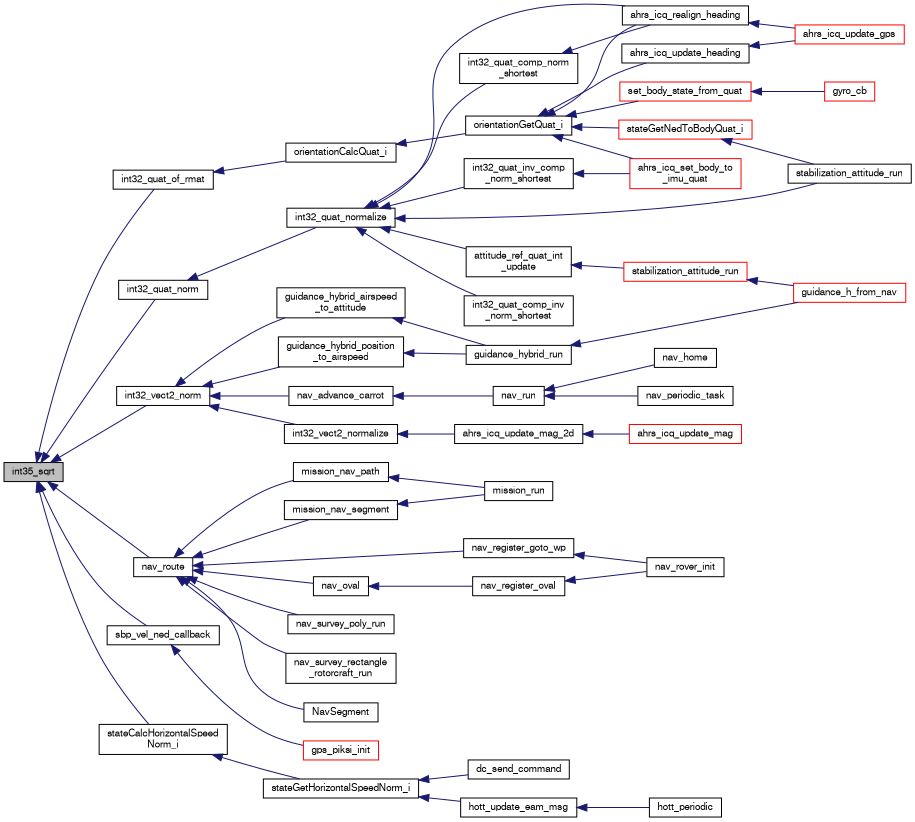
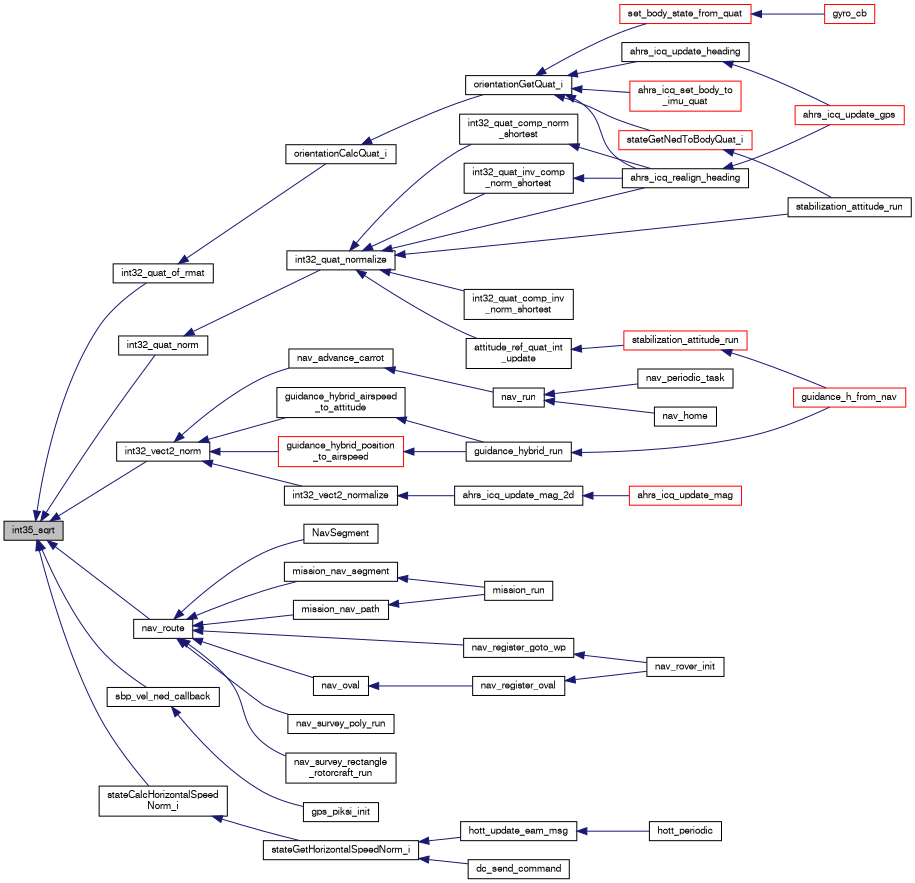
edge "ahrs_icq_set_body_to _imu_quat" -> "int32_quat_inv_comp _norm_shortest": now "ahrs_icq_realign_heading" -> "int32_quat_inv_comp _norm_shortest"
node "guidance_hybrid_position _to_airspeed": color black -> red
node "gps_piksi_init": color red -> black
